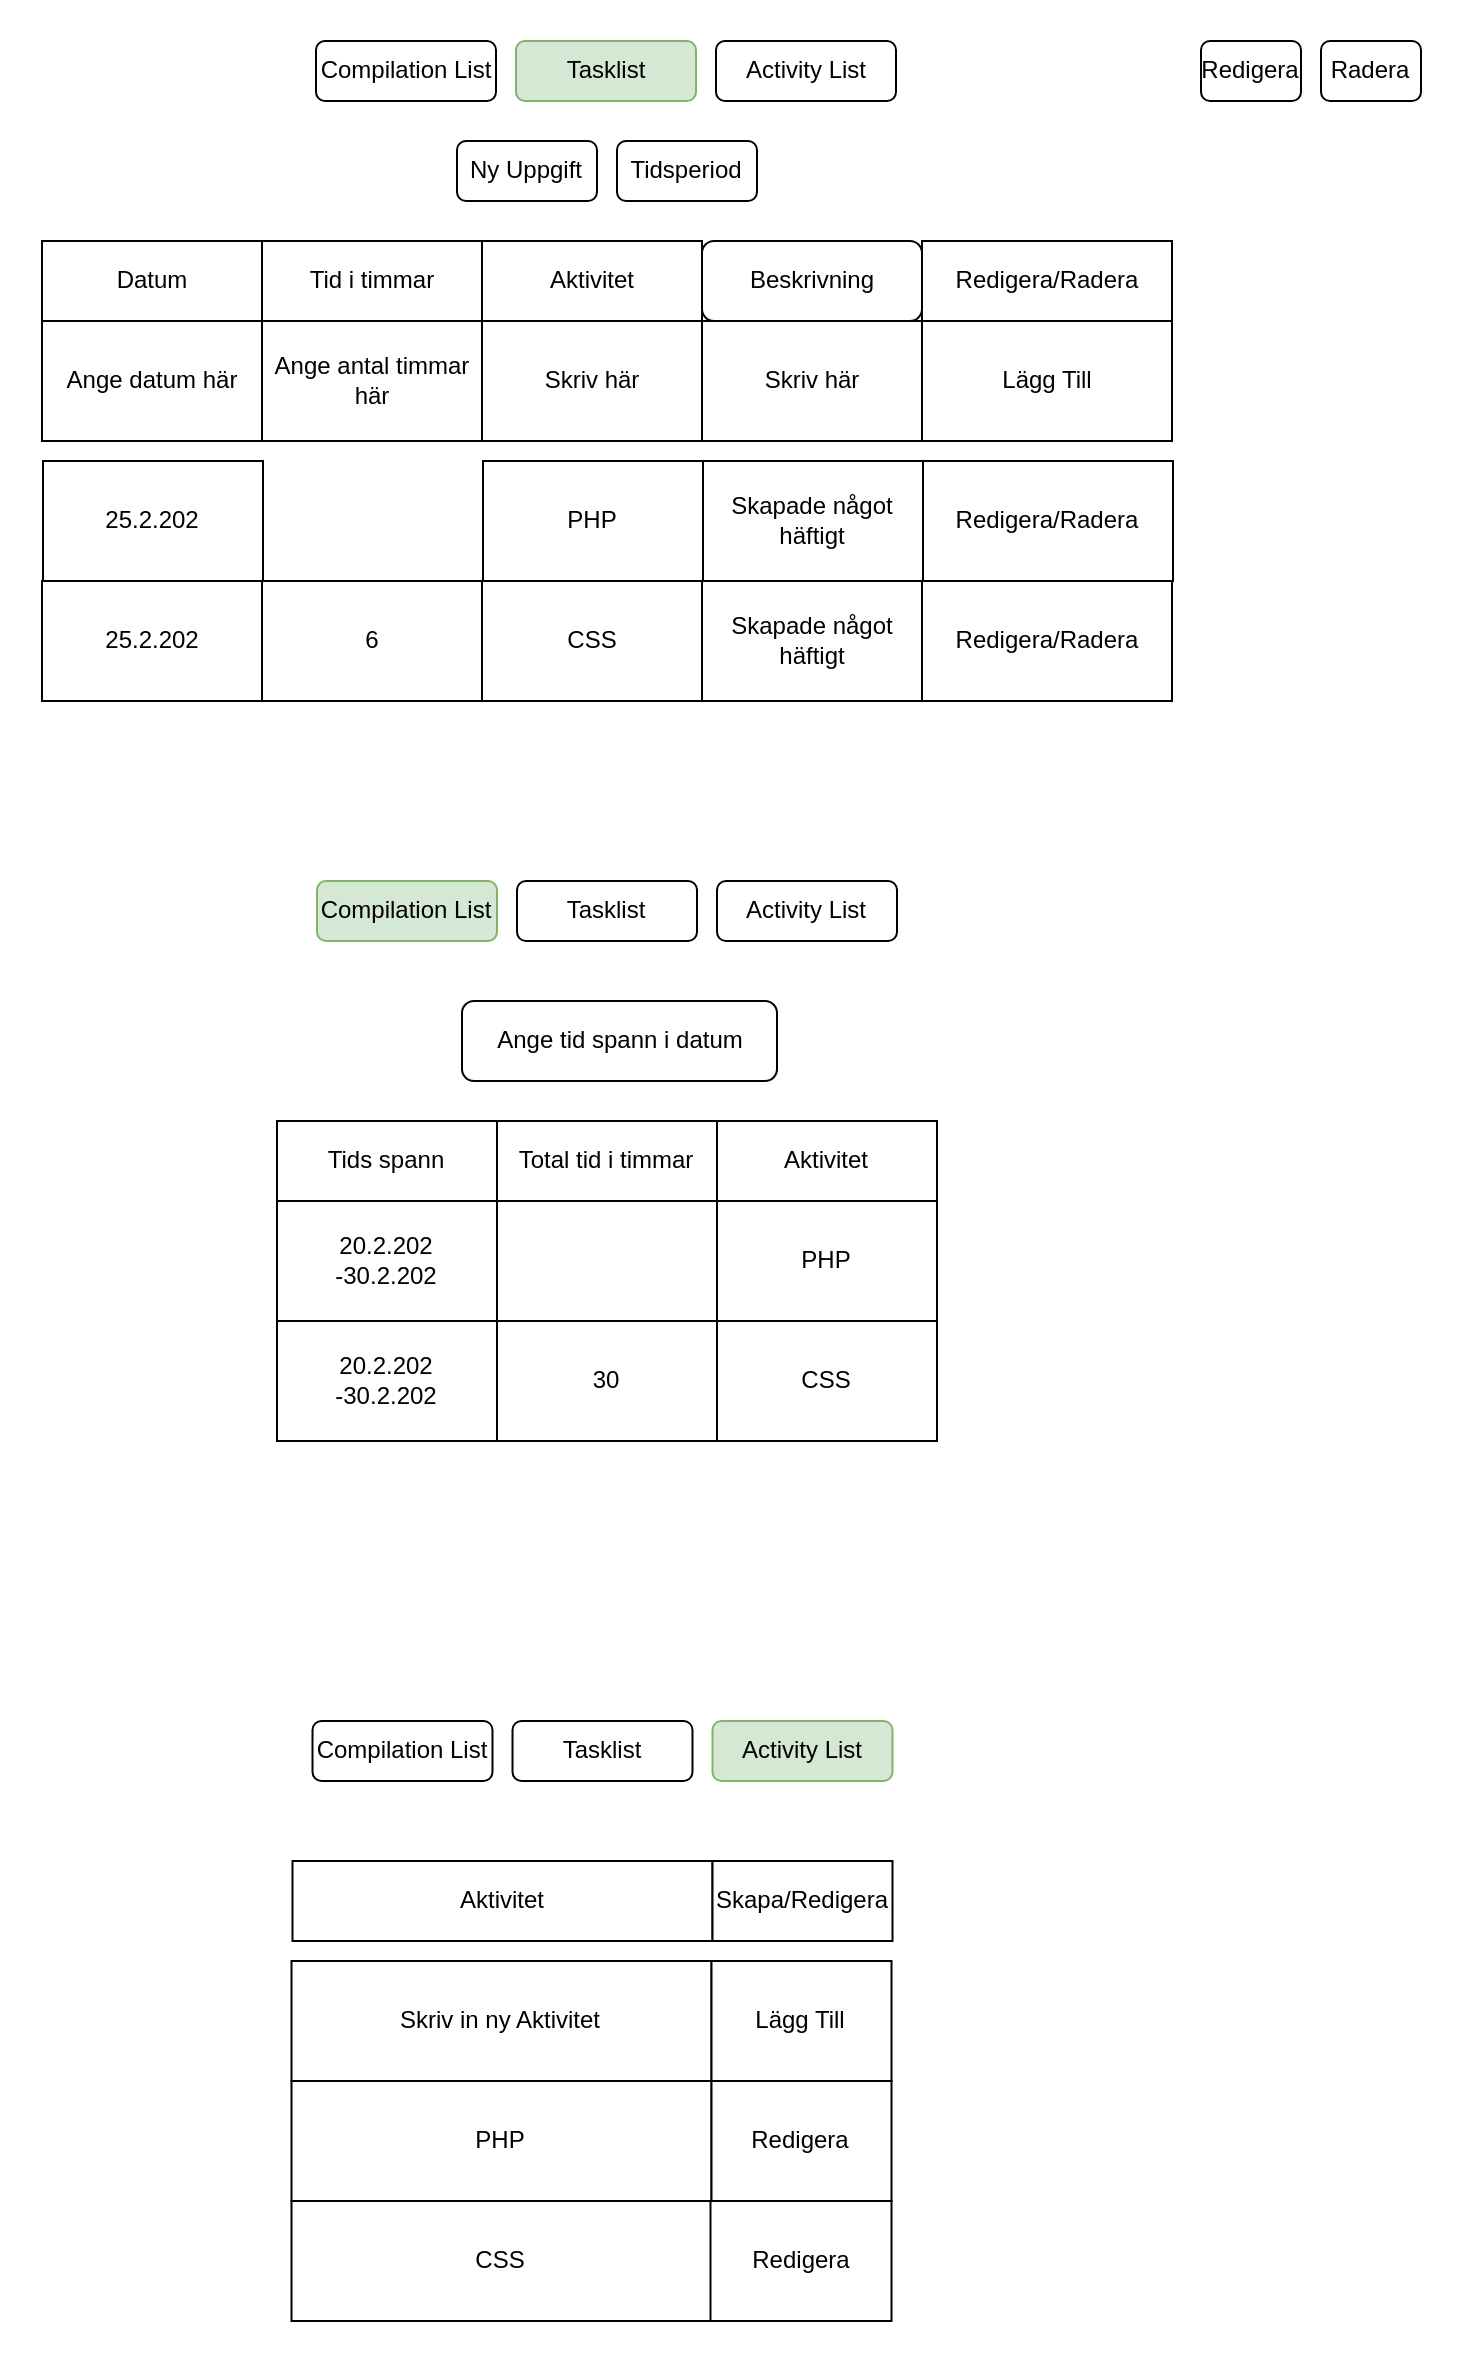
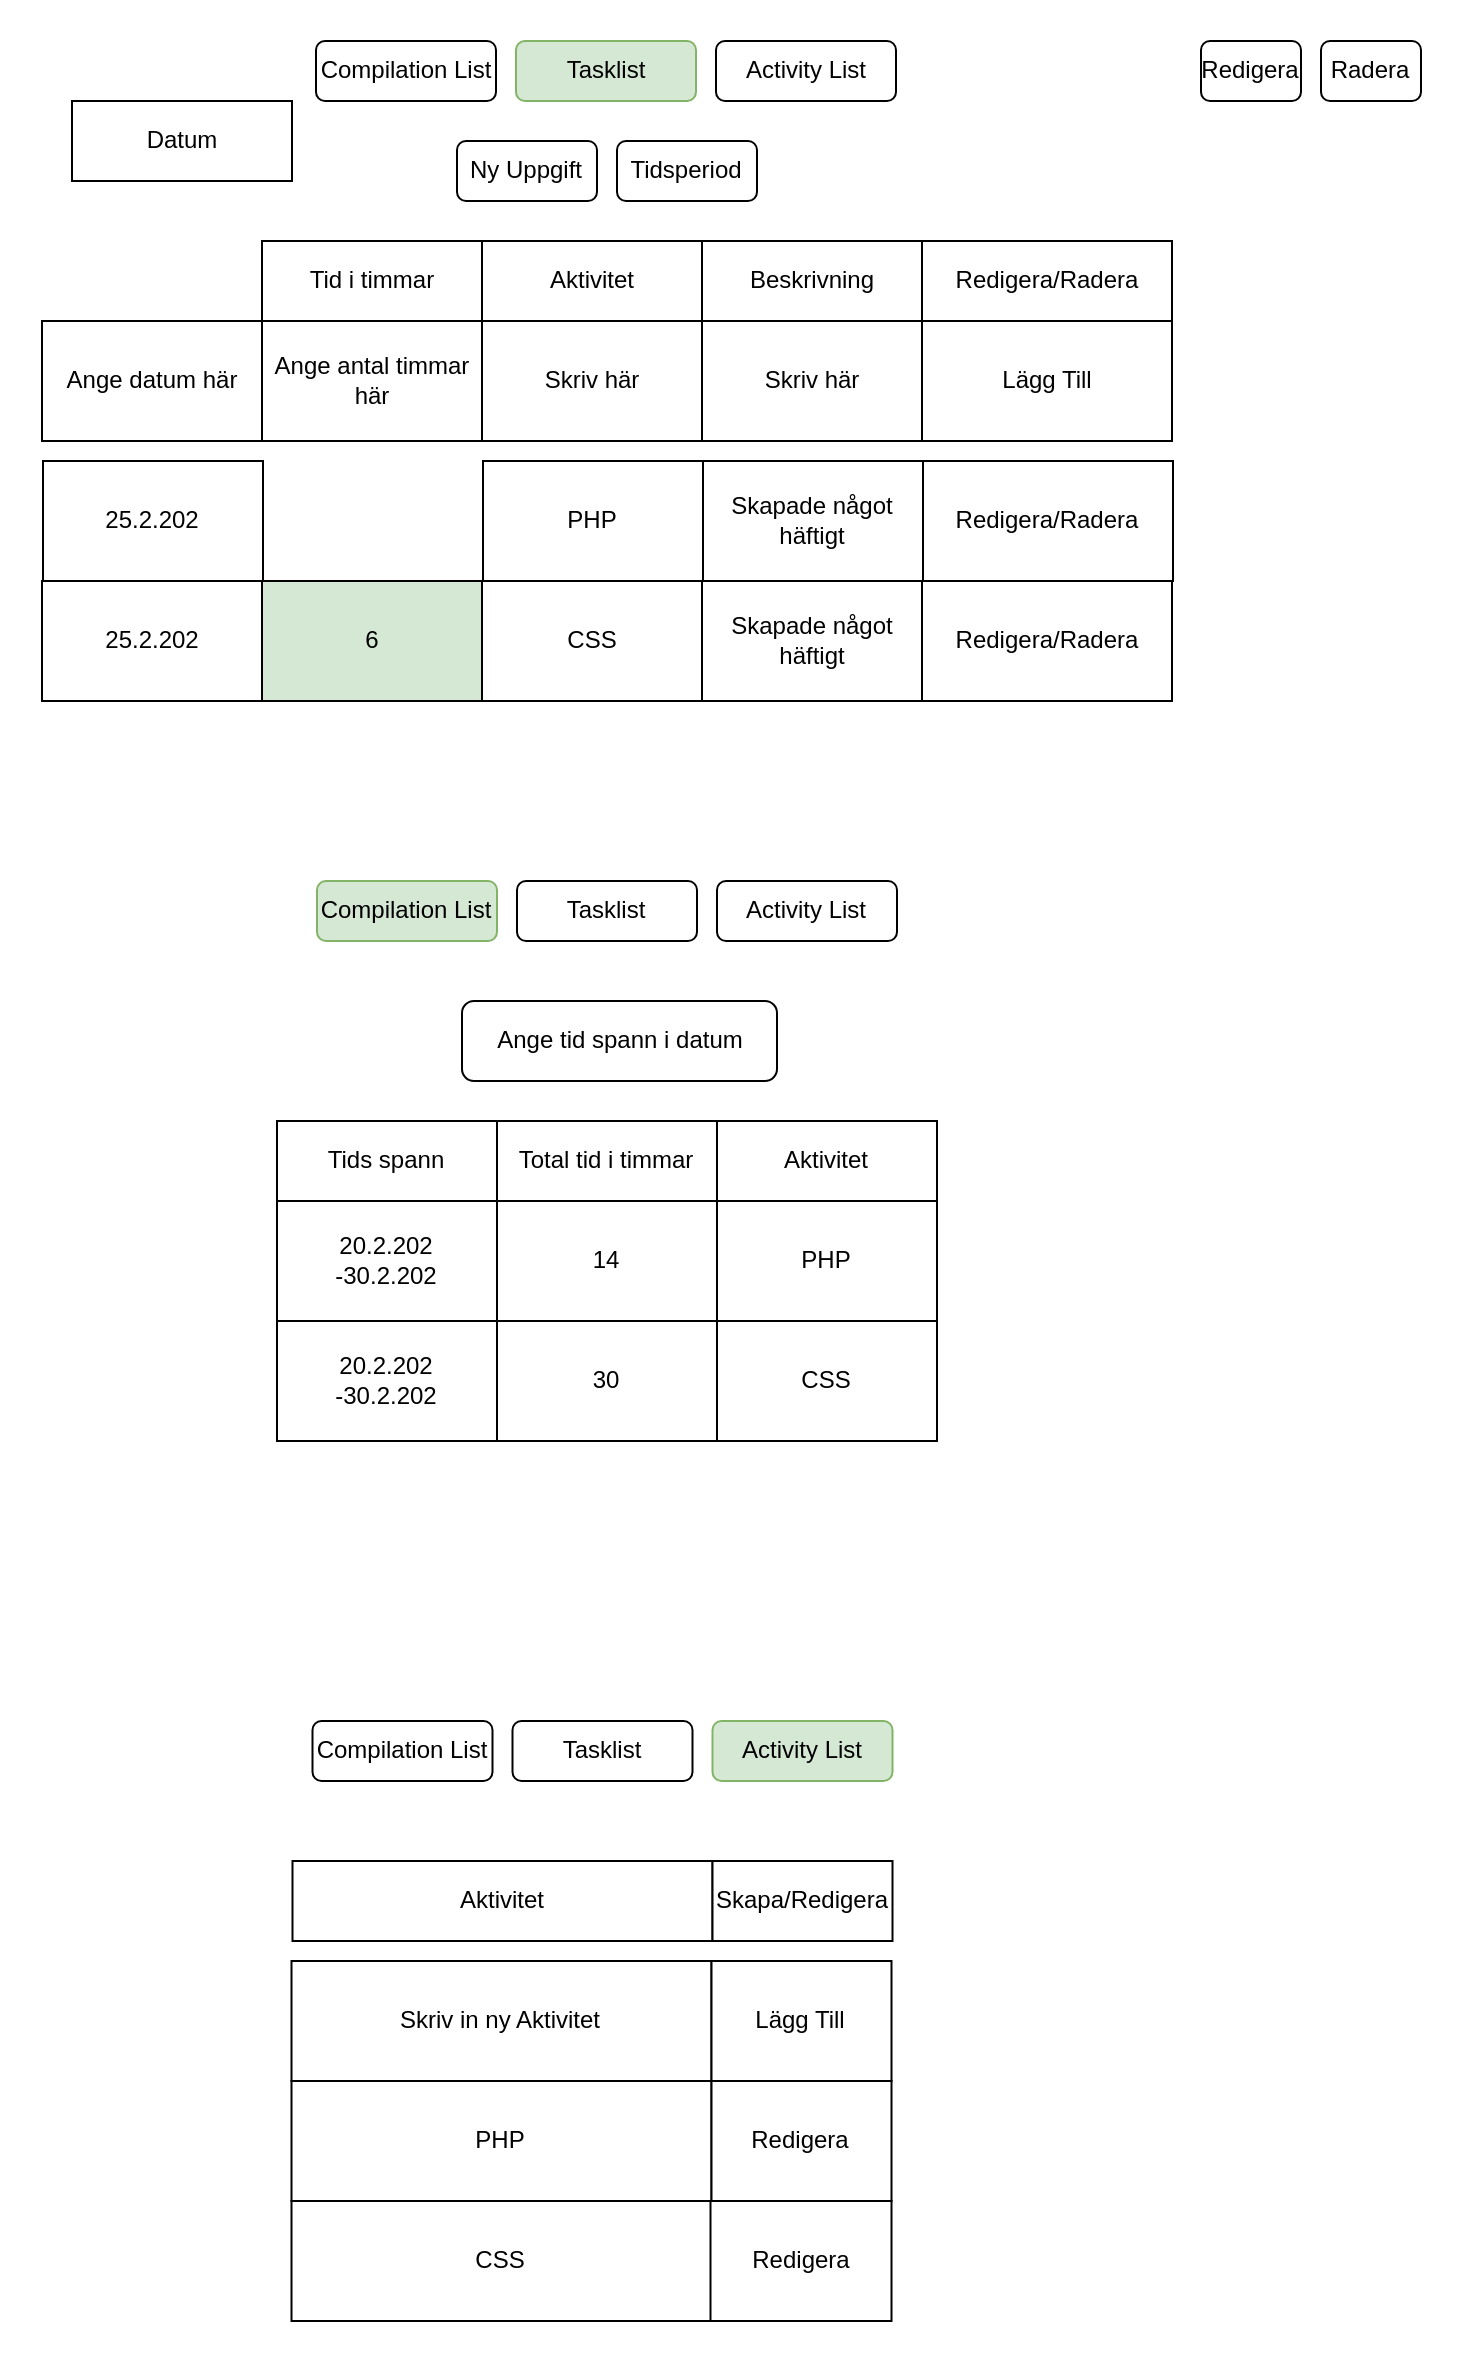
node "Datum": moved (152, 281) -> (182, 141)
node "Beskrivning": shape rounded rectangle -> rectangle
node "6": fillcolor #ffffff -> #d5e8d4
node "14": added
